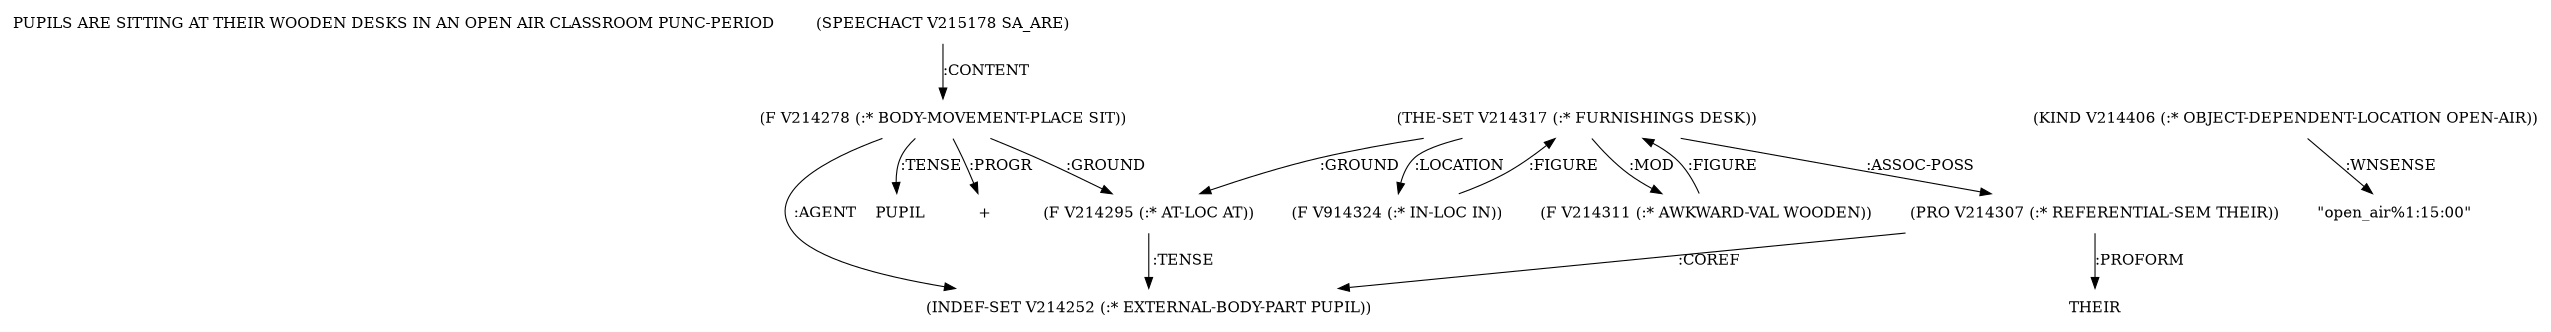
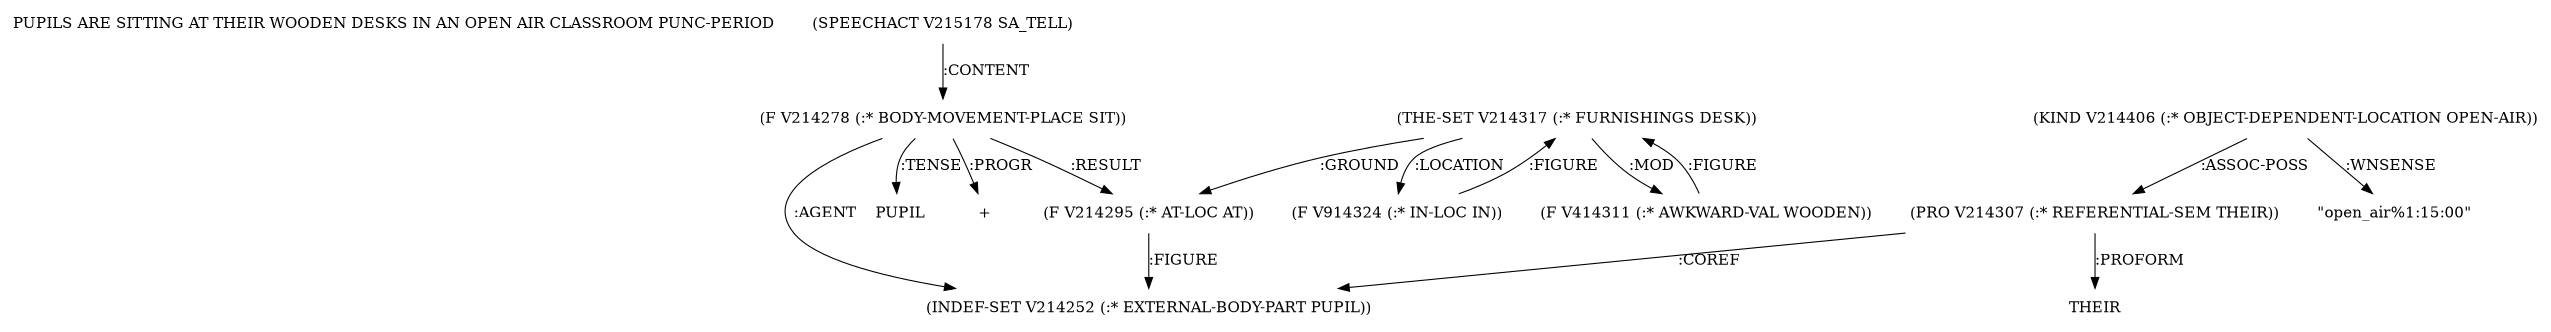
node "(SPEECHACT V215178 SA_ARE)": label "(SPEECHACT V215178 SA_ARE)" -> "(SPEECHACT V215178 SA_TELL)"
edge "(THE-SET V214317 (:* FURNISHINGS DESK))" -> "(PRO V214307 (:* REFERENTIAL-SEM THEIR))": now "(KIND V214406 (:* OBJECT-DEPENDENT-LOCATION OPEN-AIR))" -> "(PRO V214307 (:* REFERENTIAL-SEM THEIR))"
edge "(F V214278 (:* BODY-MOVEMENT-PLACE SIT))" -> "(F V214295 (:* AT-LOC AT))": label ":GROUND" -> ":RESULT"
node "(F V214311 (:* AWKWARD-VAL WOODEN))": label "(F V214311 (:* AWKWARD-VAL WOODEN))" -> "(F V414311 (:* AWKWARD-VAL WOODEN))"
edge "(F V214295 (:* AT-LOC AT))" -> "(INDEF-SET V214252 (:* EXTERNAL-BODY-PART PUPIL))": label ":TENSE" -> ":FIGURE"
